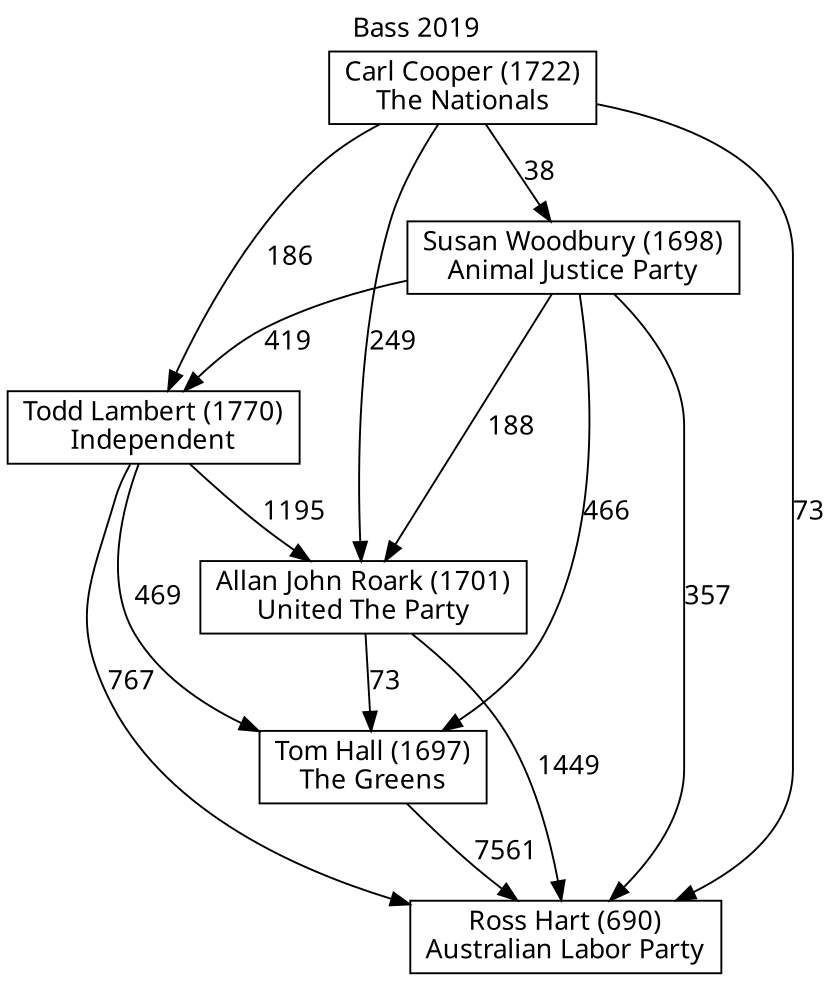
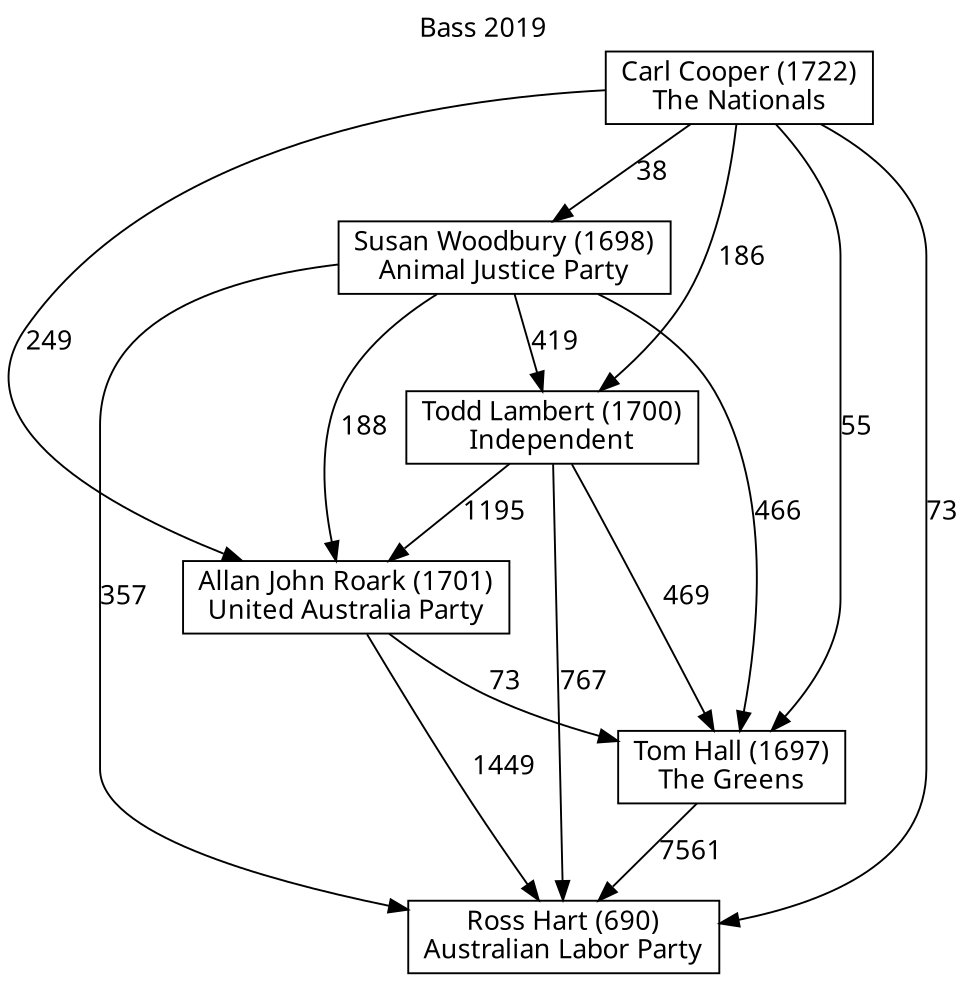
edge "Carl Cooper (1722) The Nationals" -> "Tom Hall (1697) The Greens": added, label "55"
node "Todd Lambert (1770) Independent": label "Todd Lambert (1770) Independent" -> "Todd Lambert (1700) Independent"
node "Allan John Roark (1701) United The Party": label "Allan John Roark (1701) United The Party" -> "Allan John Roark (1701) United Australia Party"
